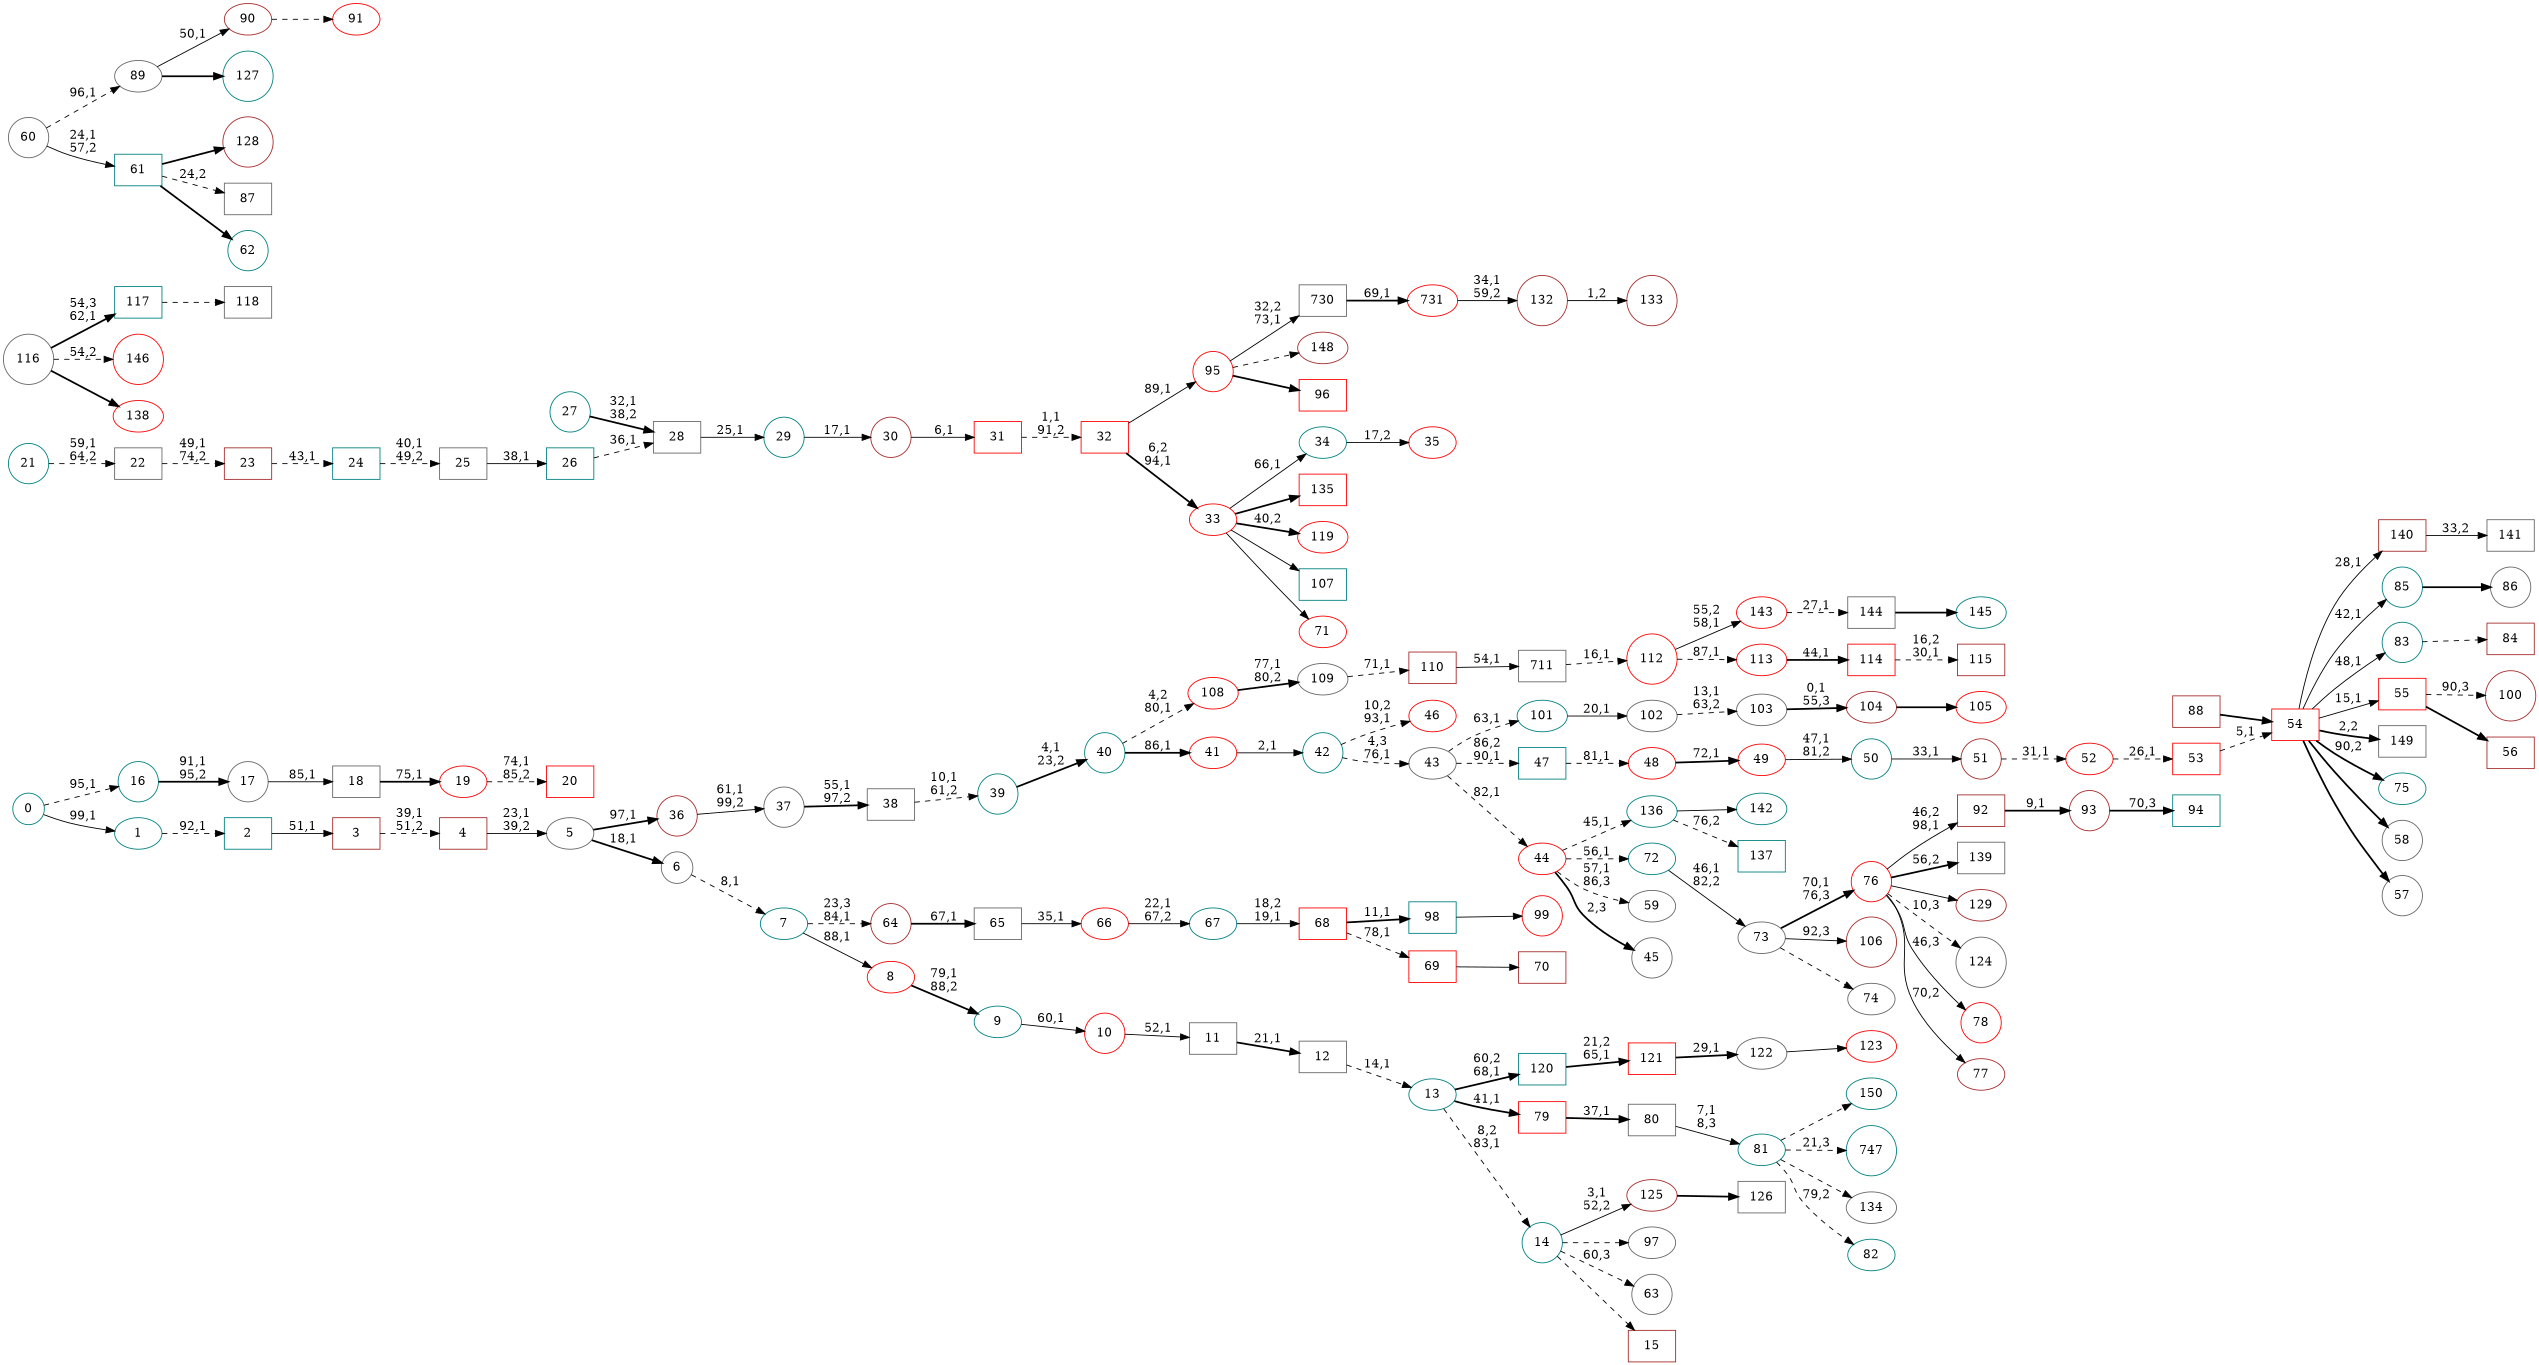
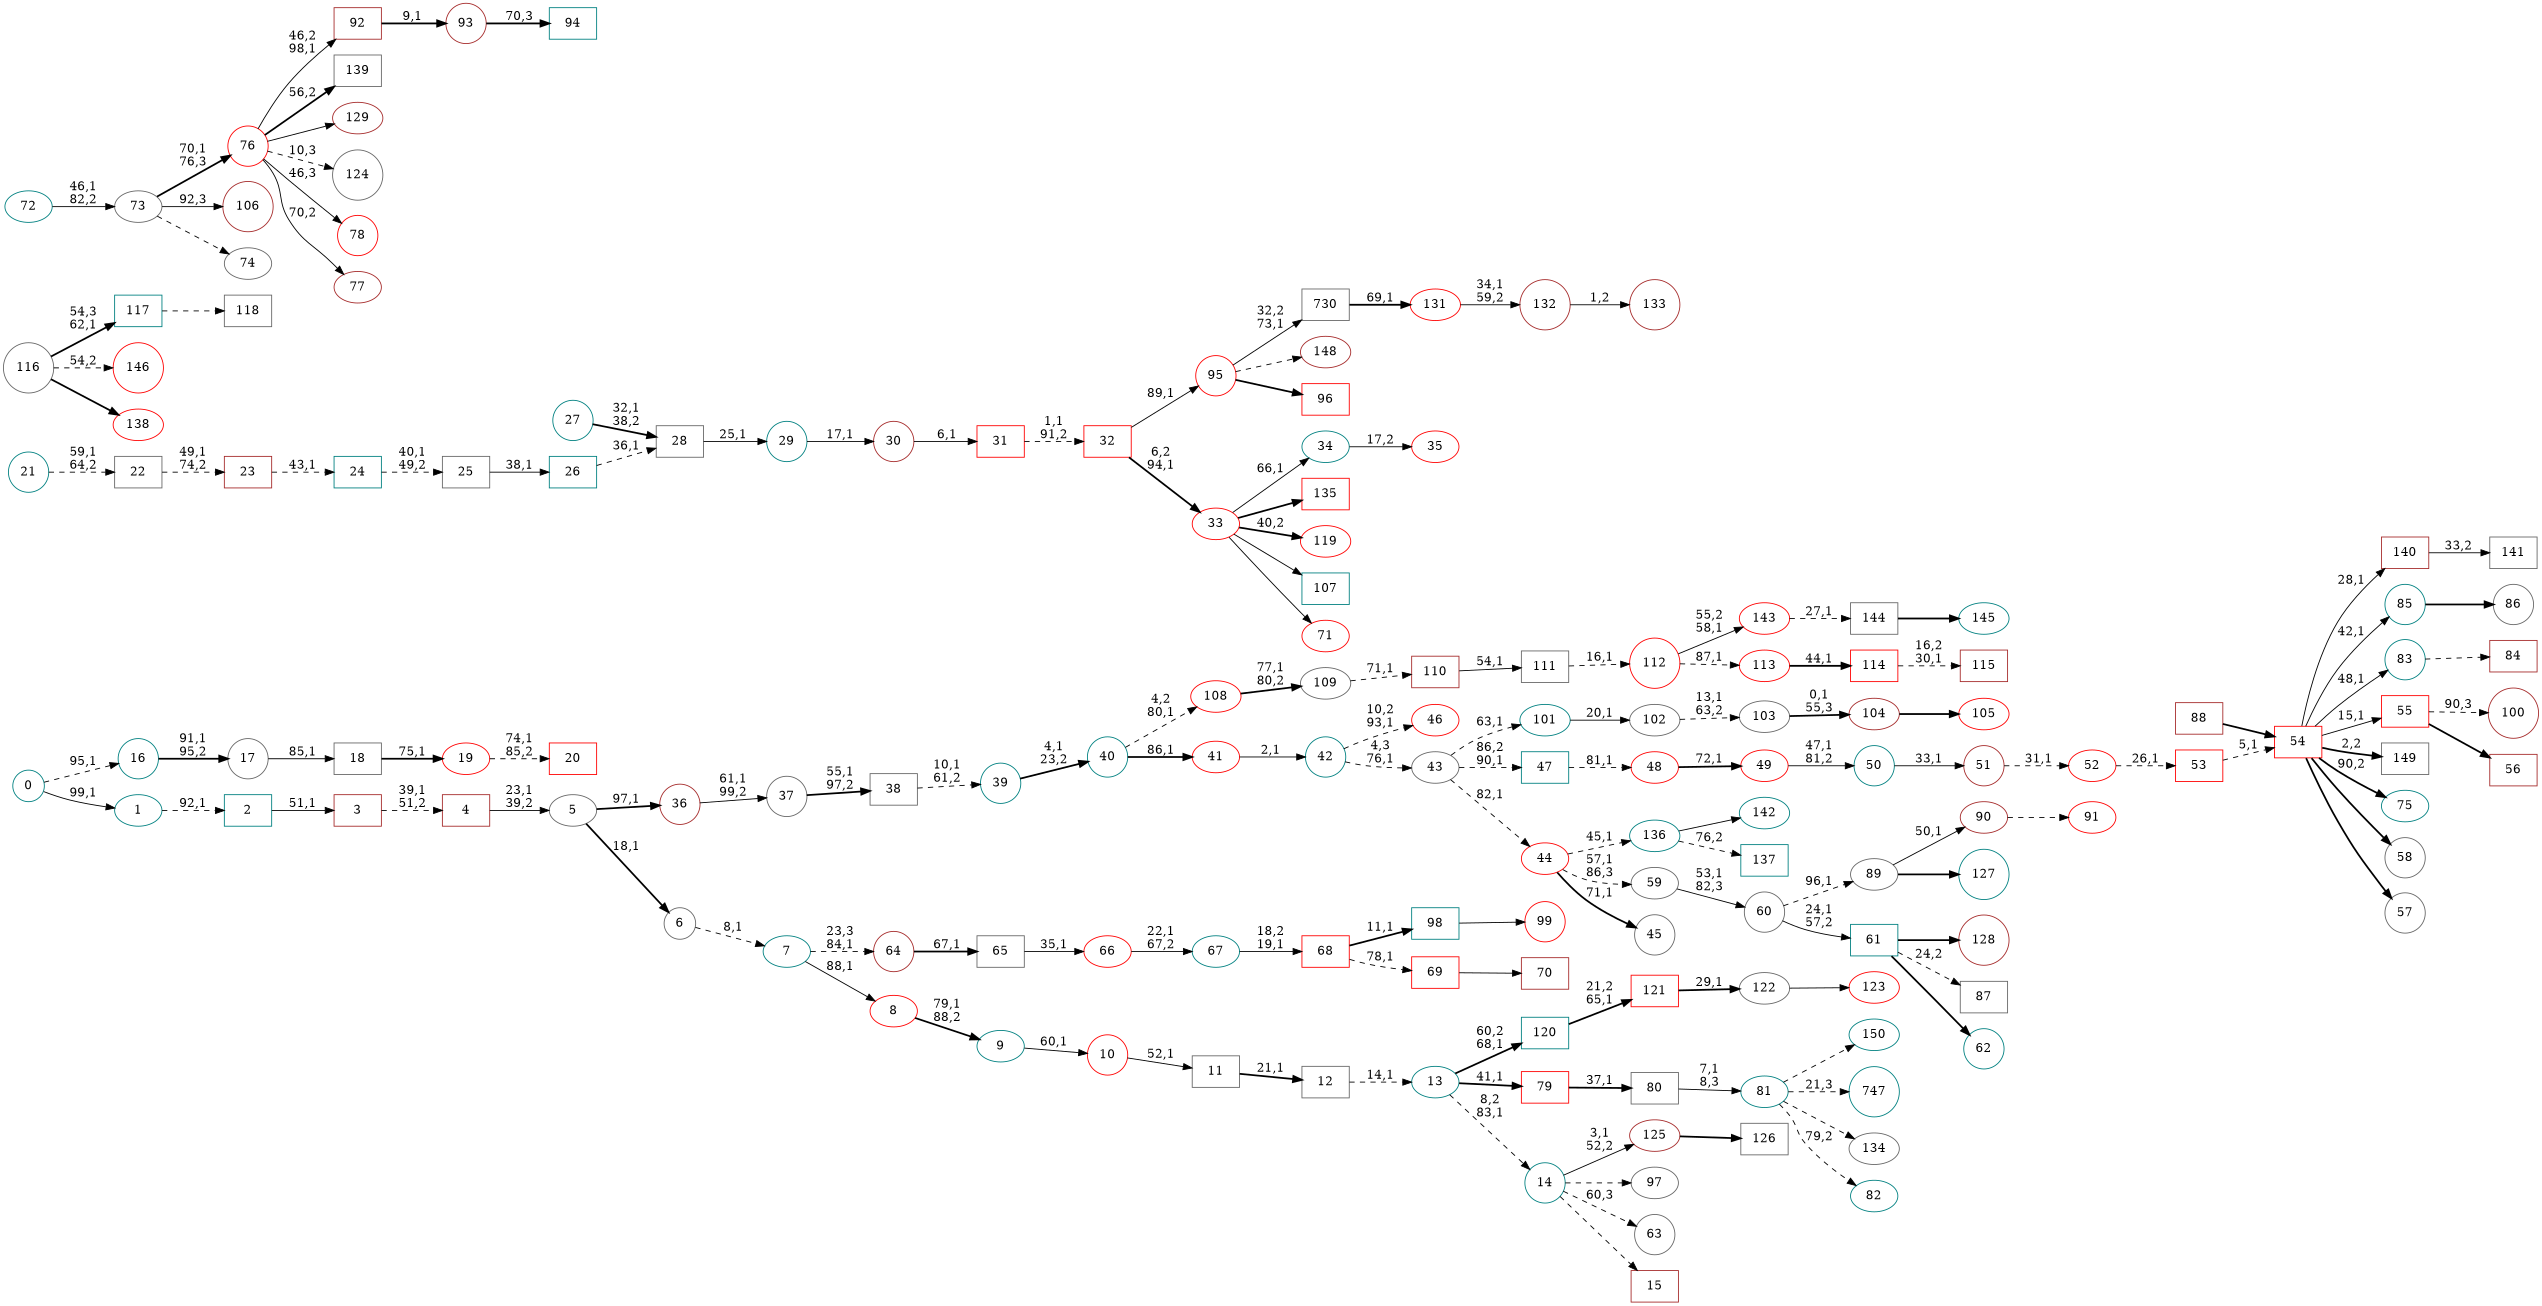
node "731": label "731" -> "131"
node "711": label "711" -> "111"
edge "44" -> "72": removed, label "56,1"
edge "59" -> "60": added, label "53,1 82,3"
edge "44" -> "45": label "2,3" -> "71,1"
